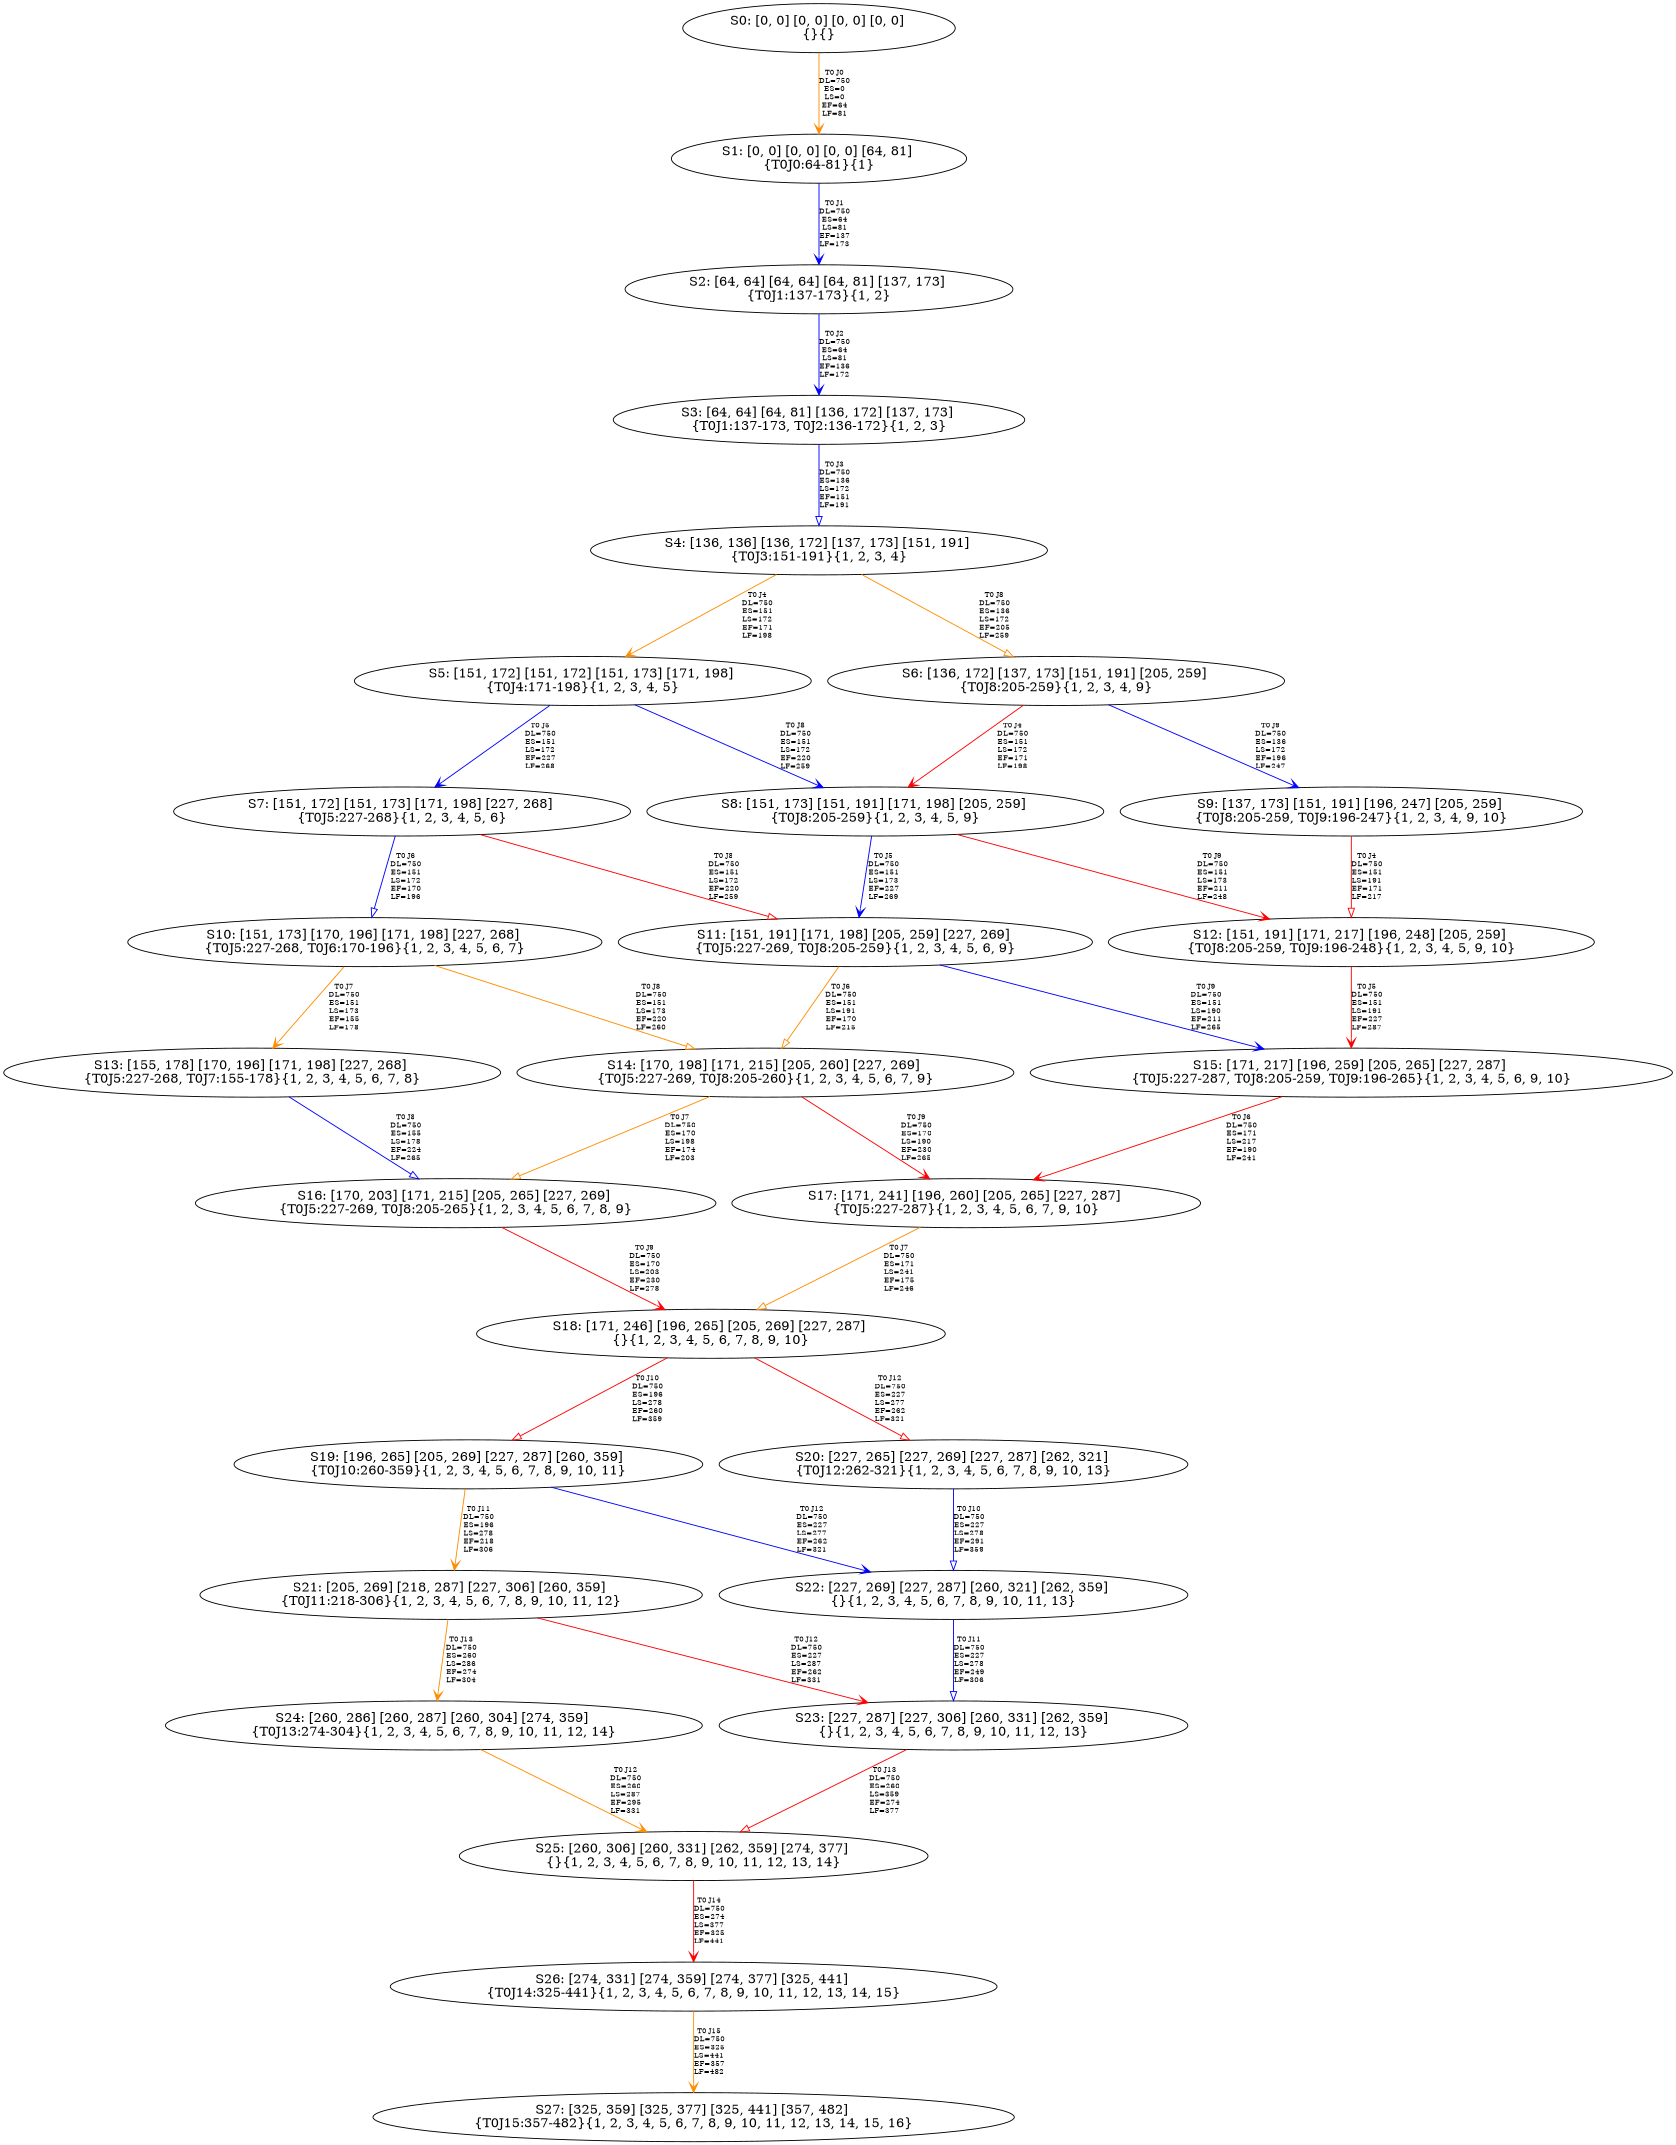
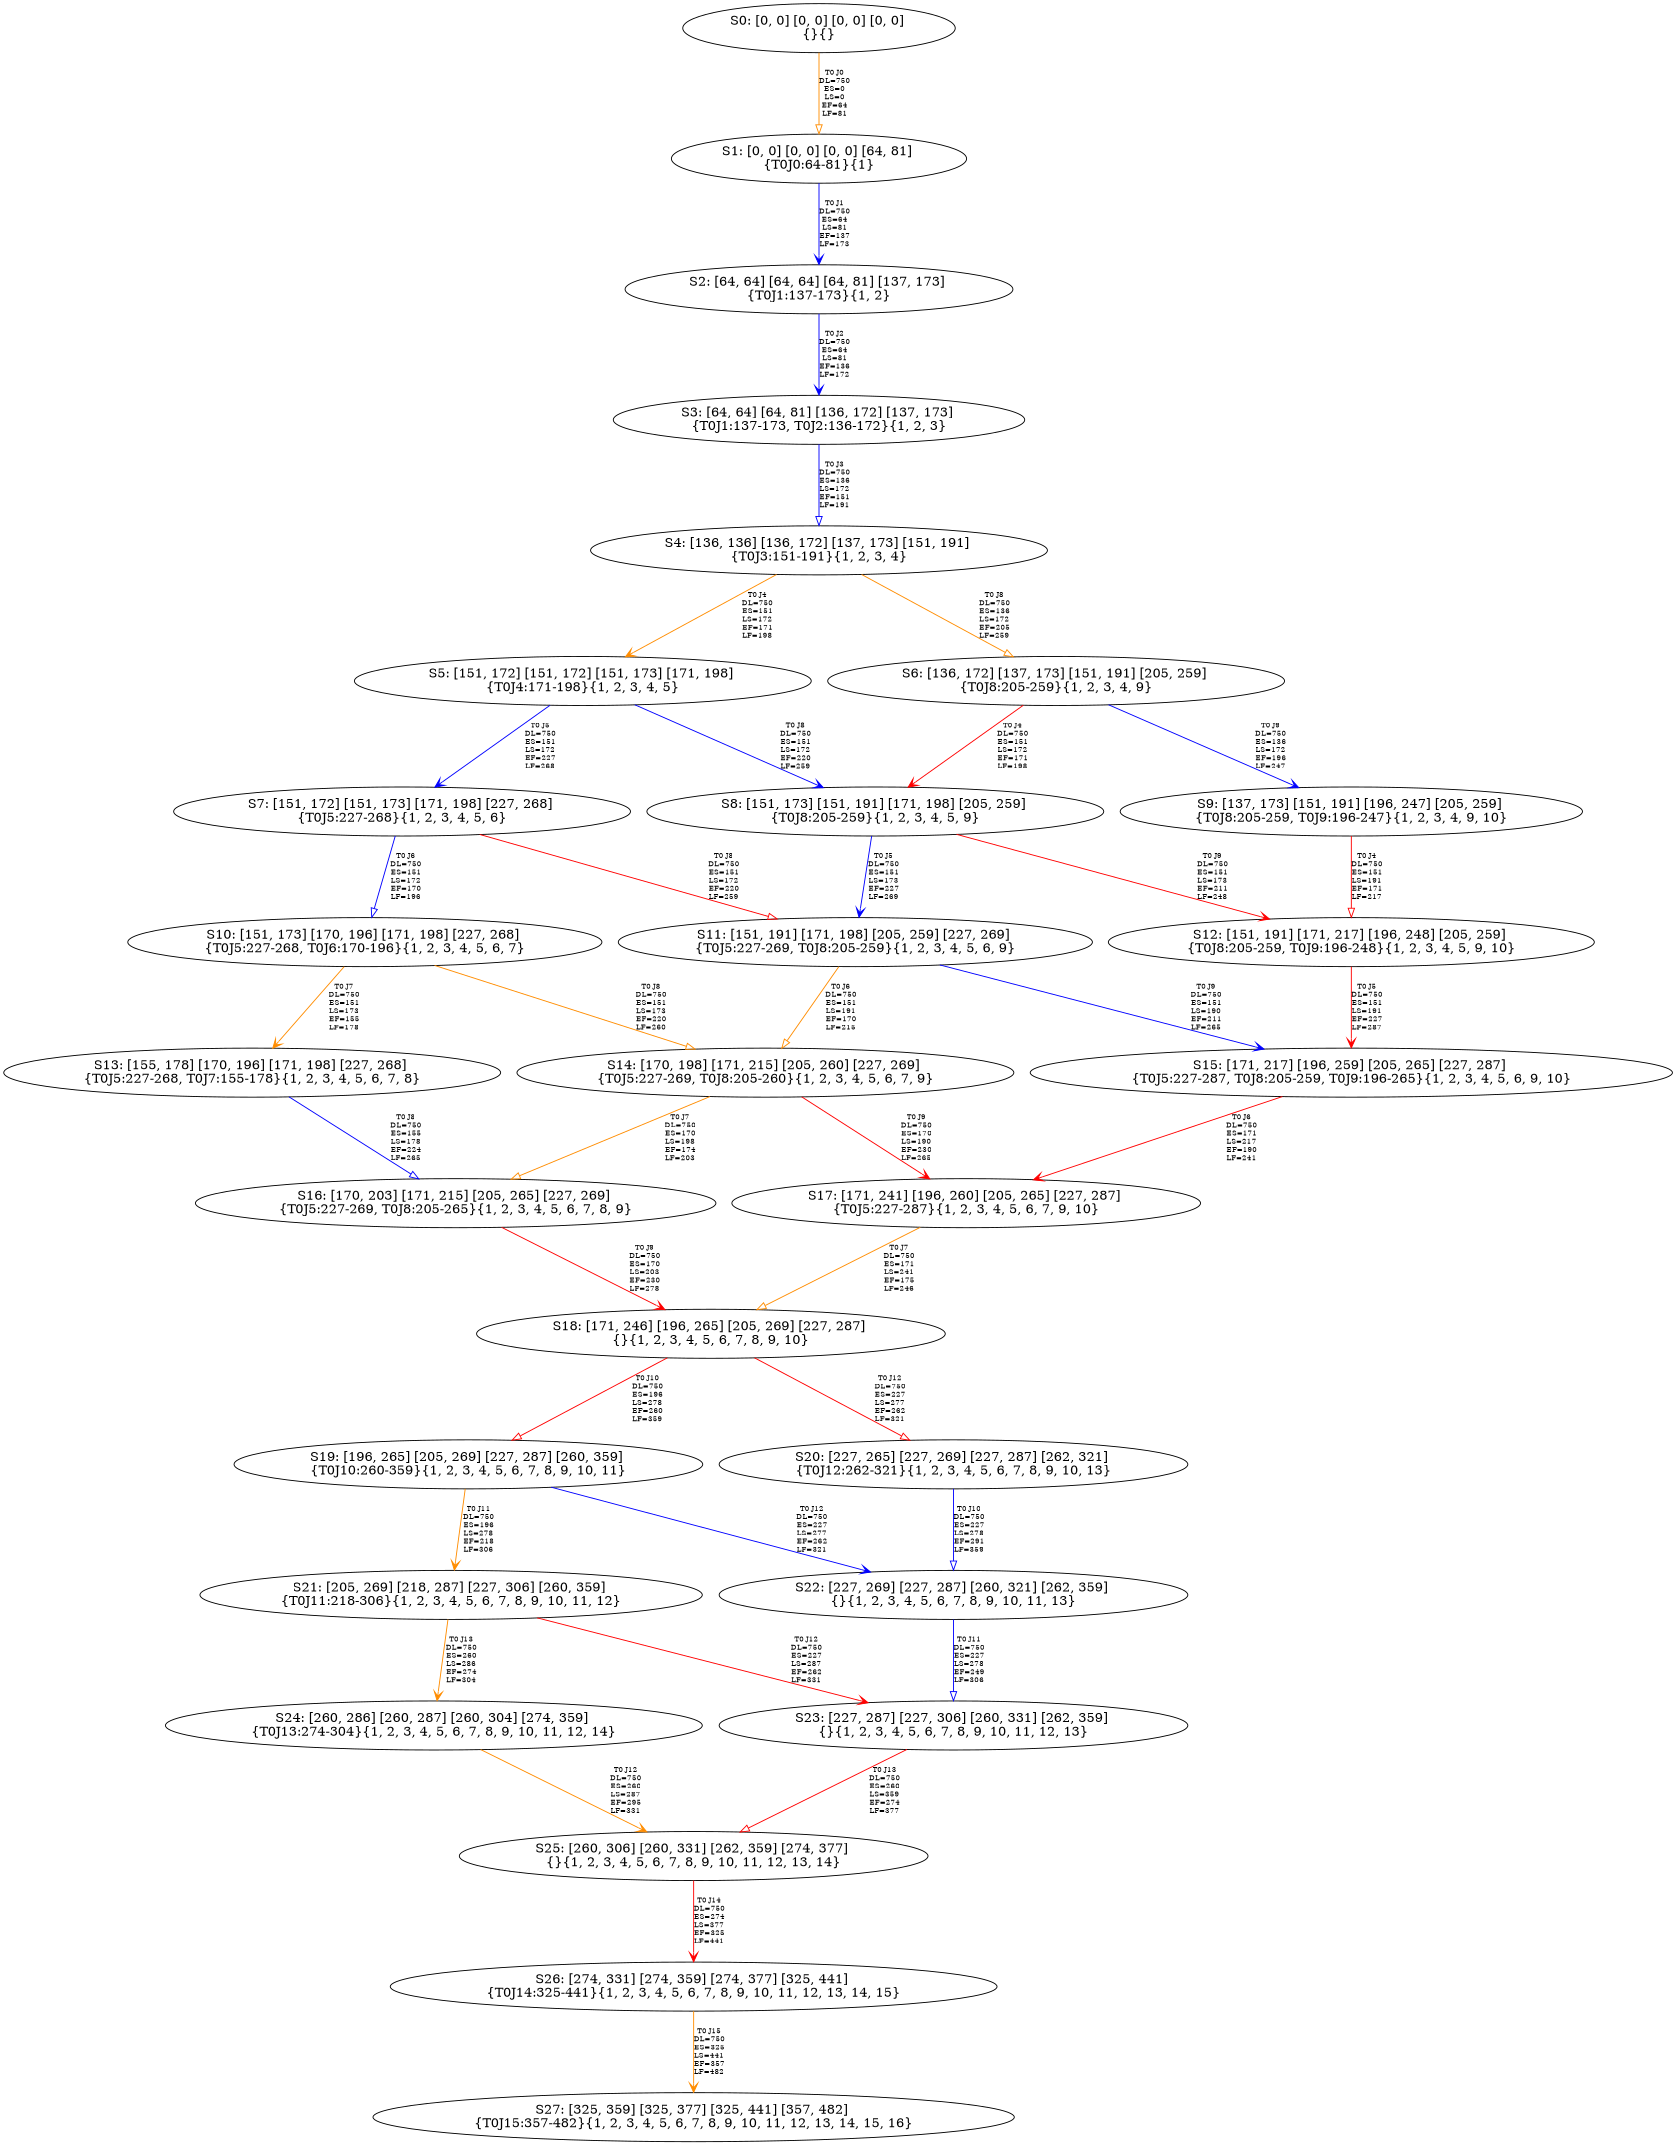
edge "S0: [0, 0] [0, 0] [0, 0] [0, 0] {}{}" -> "S1: [0, 0] [0, 0] [0, 0] [64, 81] {T0J0:64-81}{1}": arrowhead vee -> onormal
